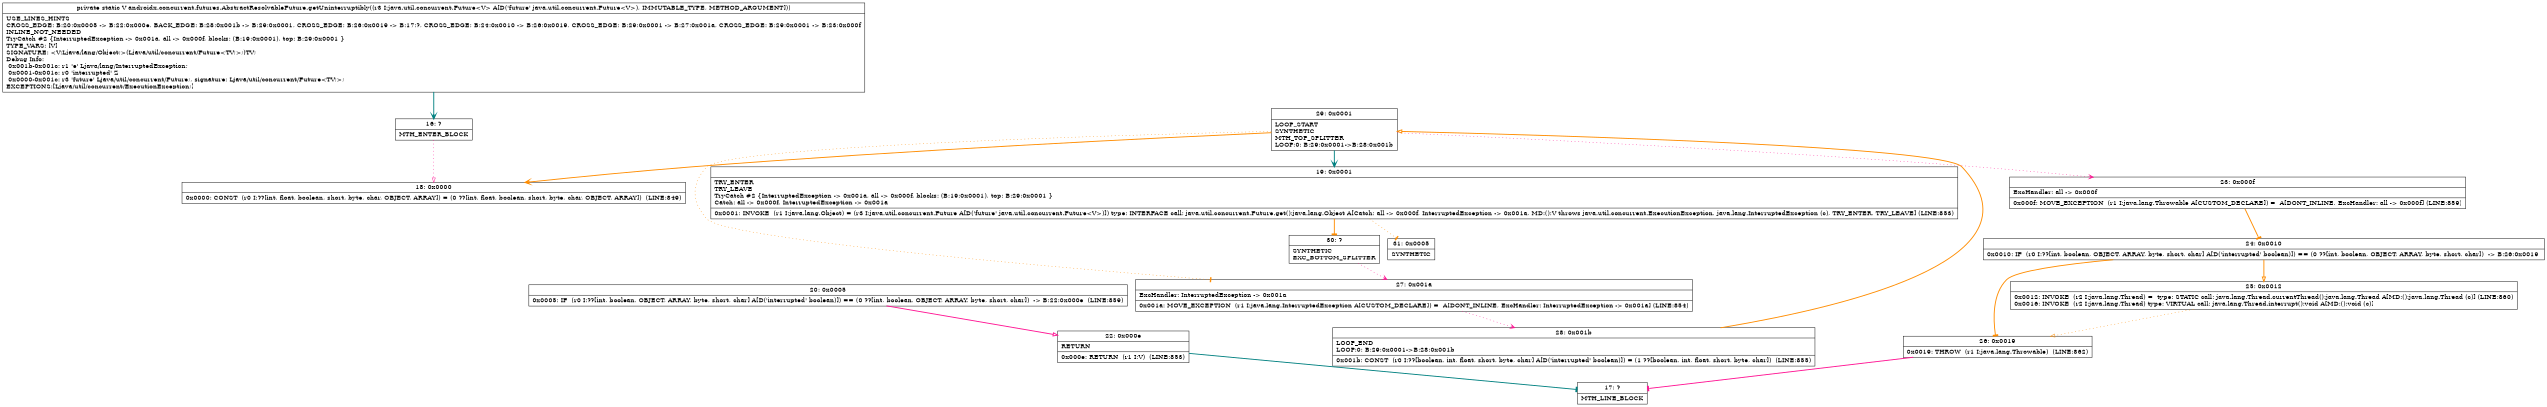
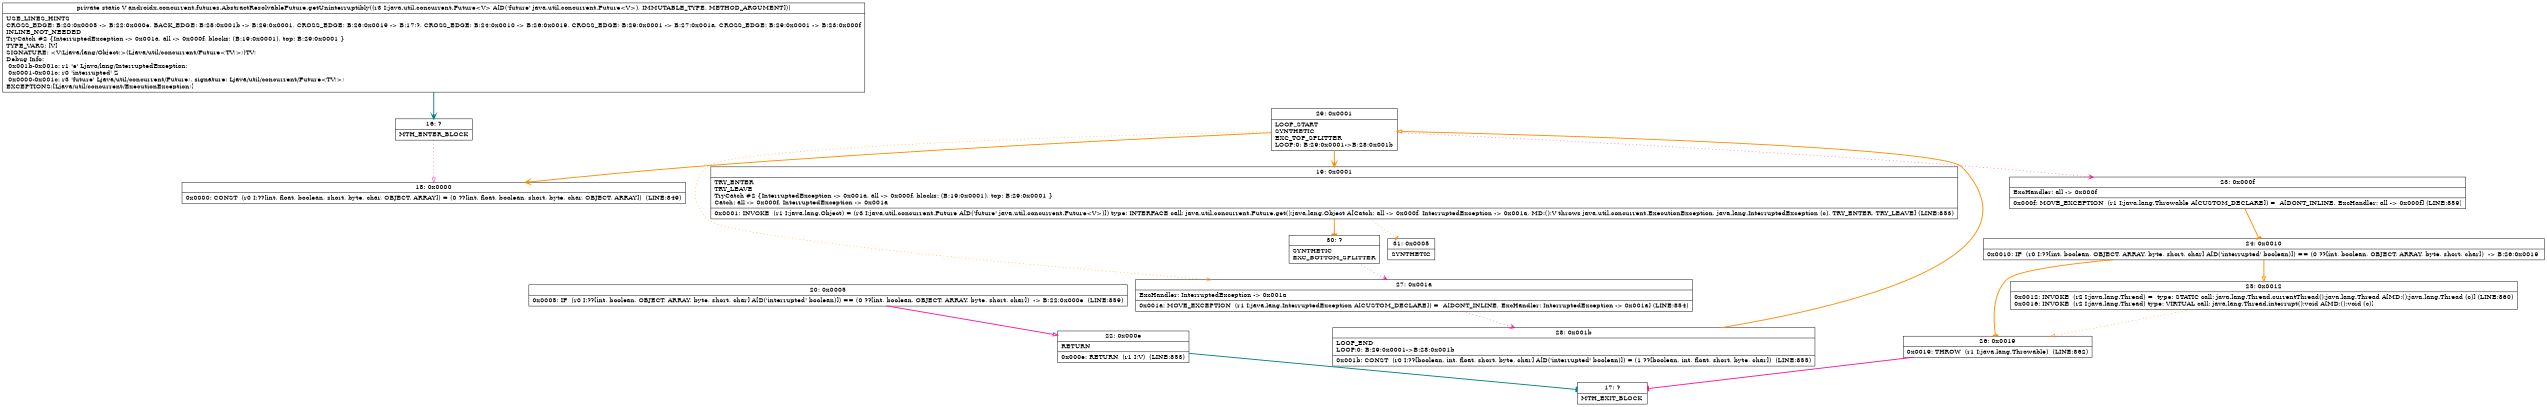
node "29: 0x0001": text "MTH_TOP_SPLITTER" -> "EXC_TOP_SPLITTER"
edge "29: 0x0001" -> "19: 0x0001": color teal -> darkorange
edge "29: 0x0001" -> "27: 0x001a": arrowhead tee -> onormal
node "17: ?": text "MTH_LINE_BLOCK" -> "MTH_EXIT_BLOCK"
